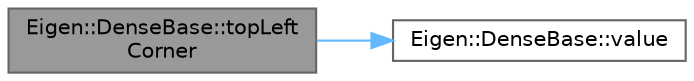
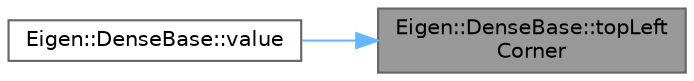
edge "Eigen::DenseBase::topLeft Corner" -> "Eigen::DenseBase::value": reversed
